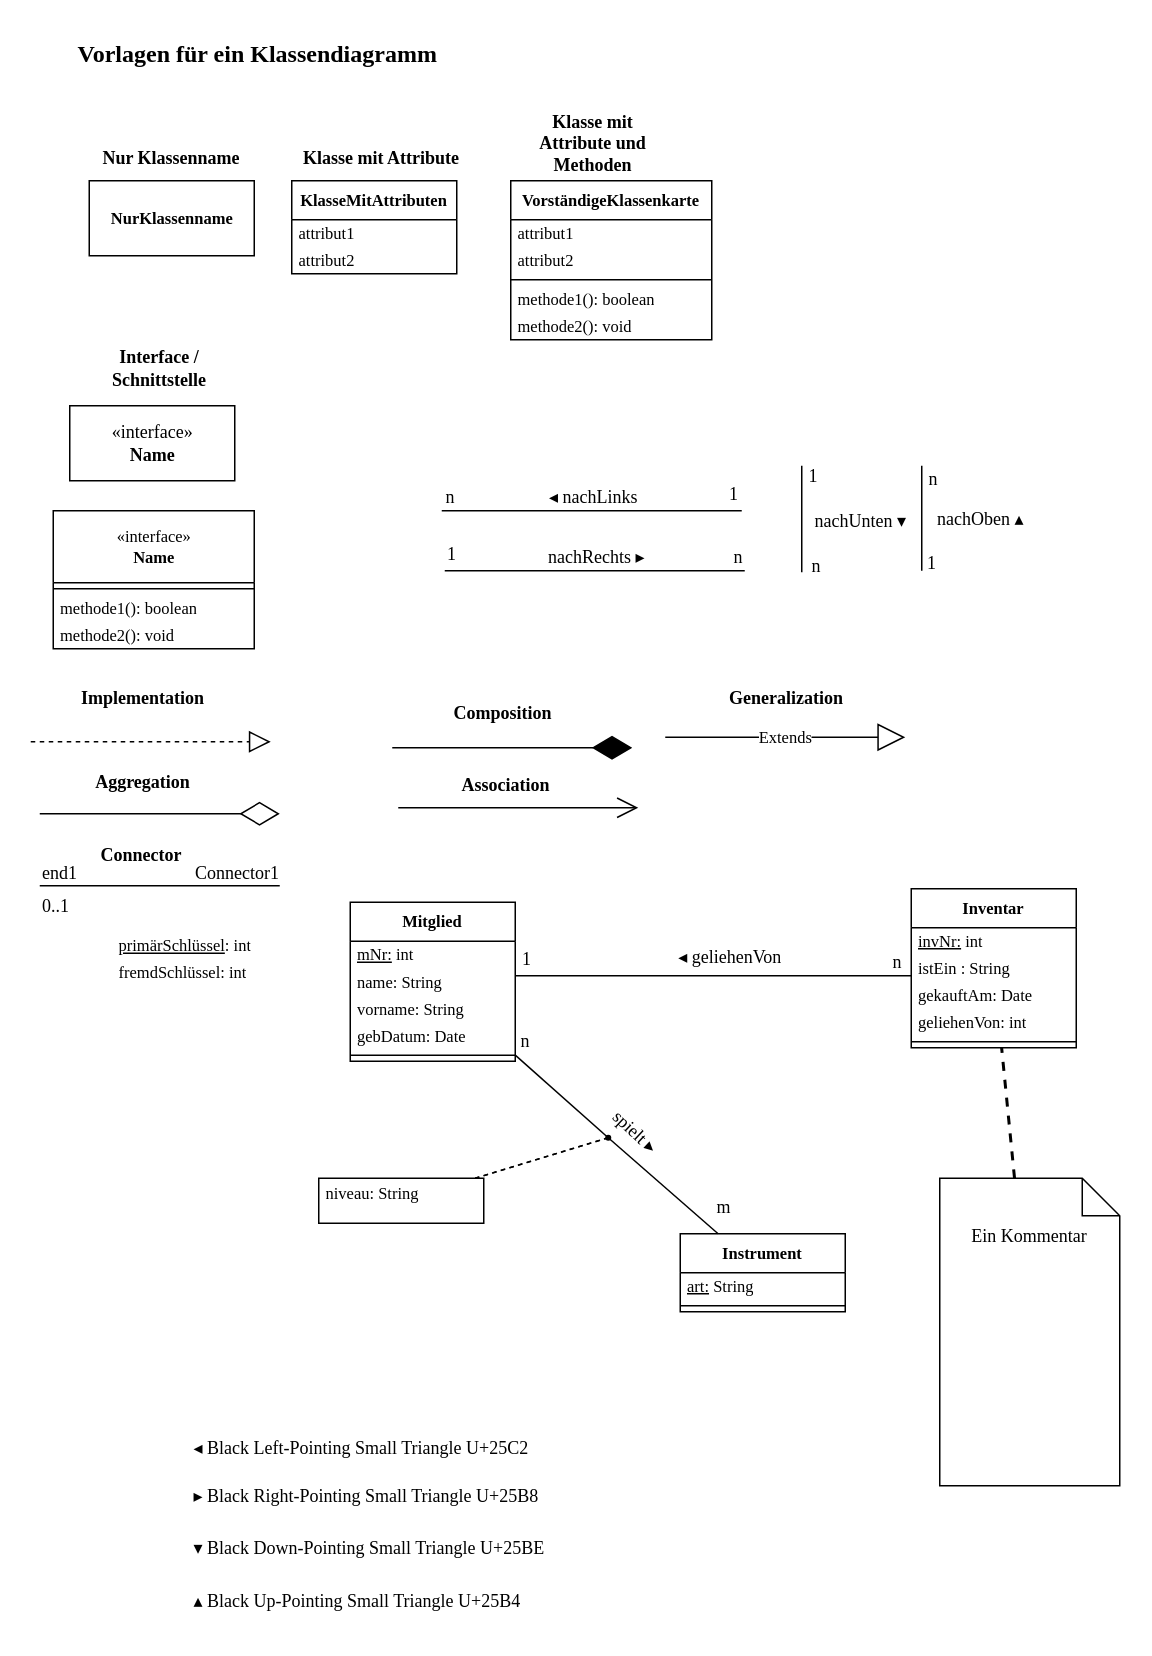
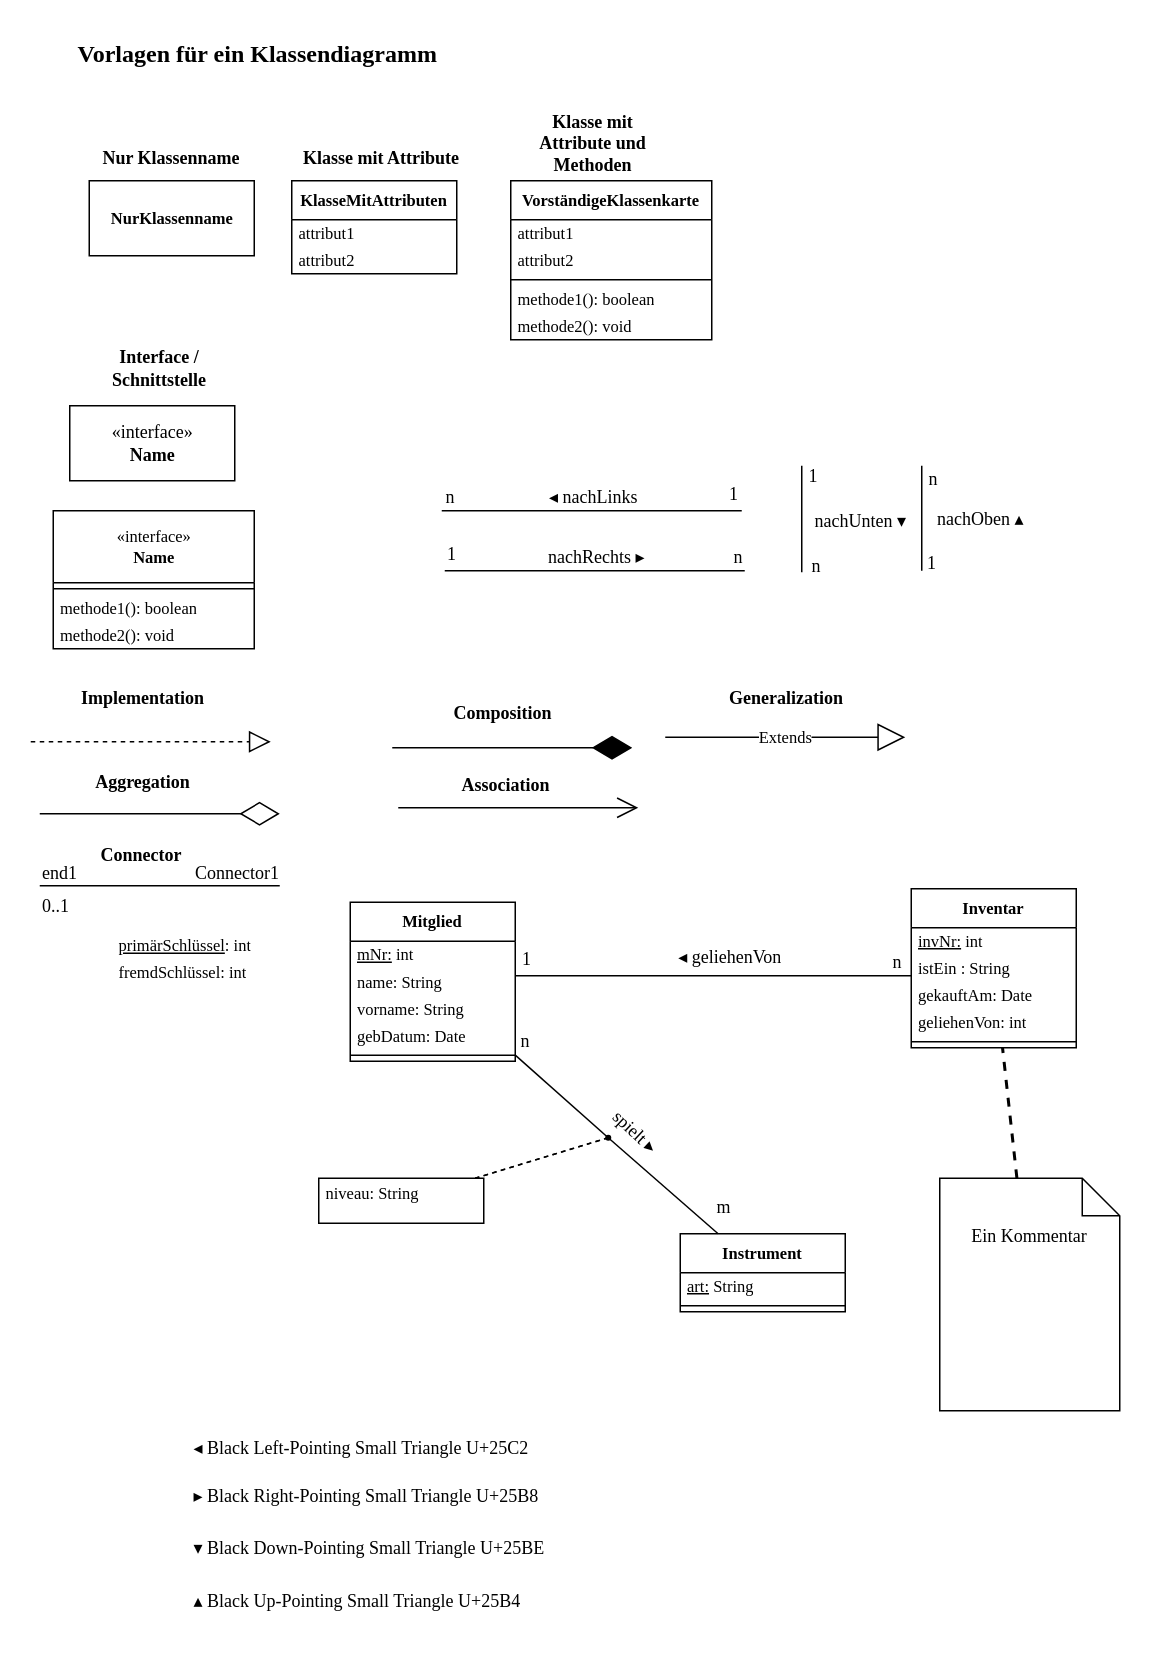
node "Ein Kommentar": size 180x308 -> 180x233
